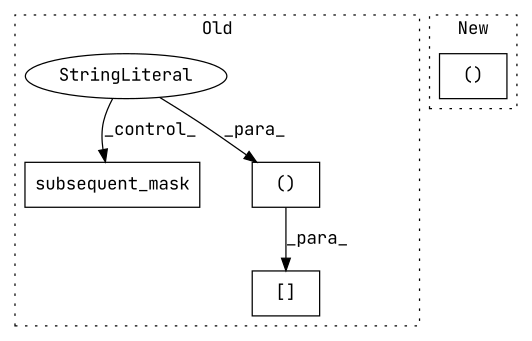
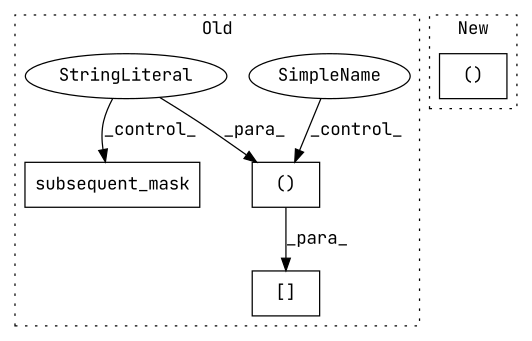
node "SimpleName": added
